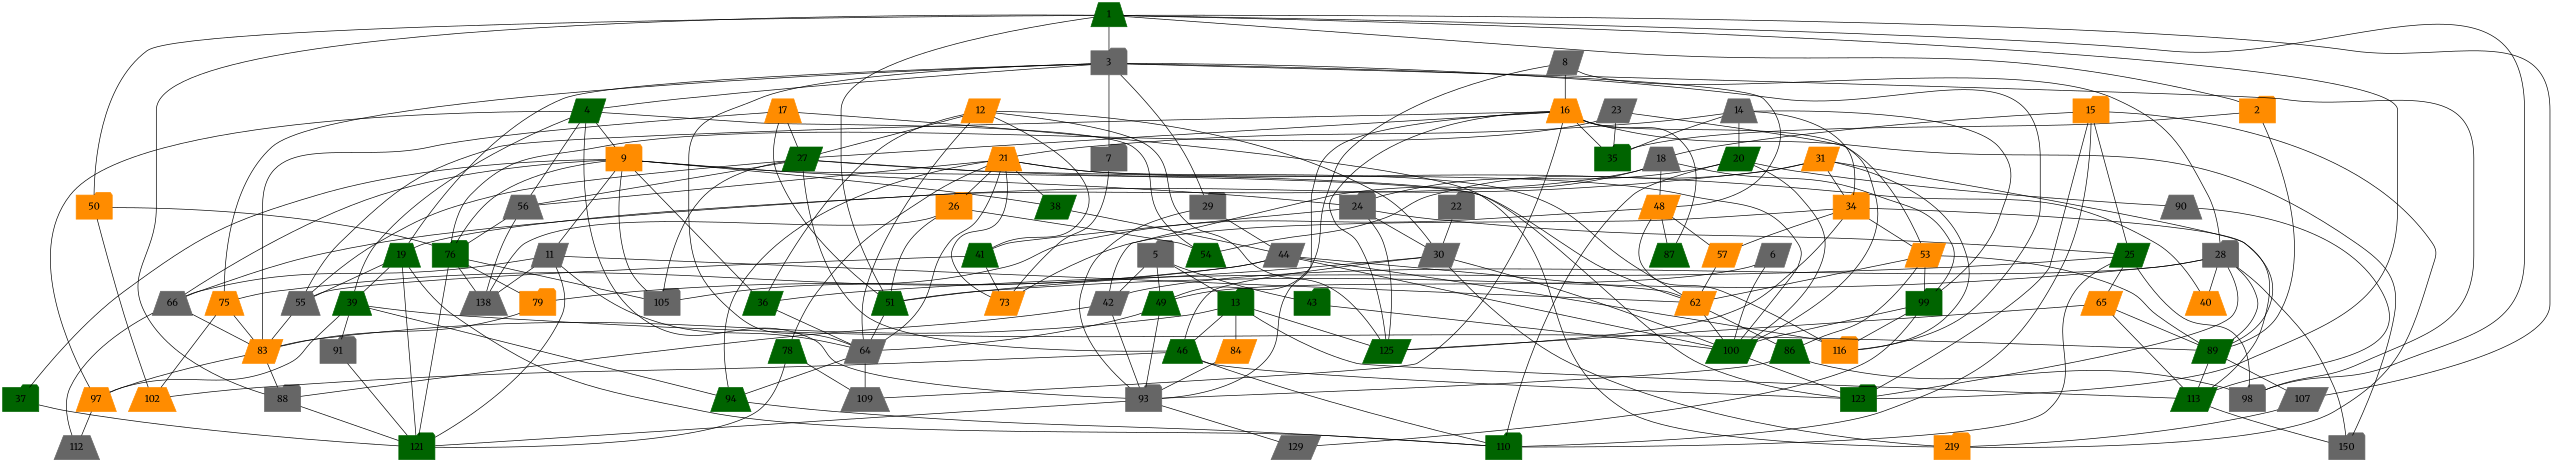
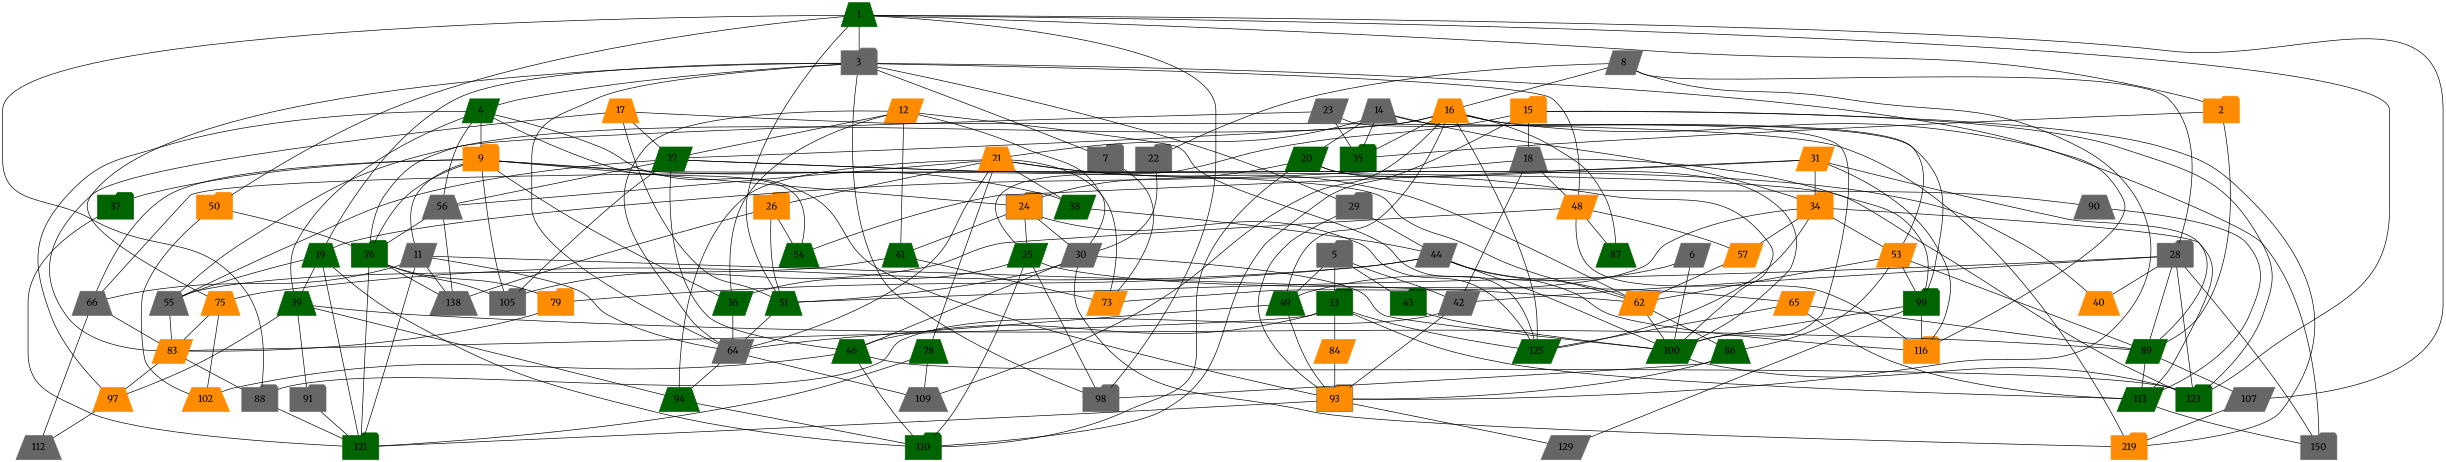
edge "8" -- "22": added
node "24": fillcolor gray40 -> darkorange
node "93": fillcolor gray40 -> darkorange
